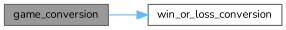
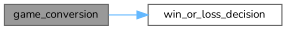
node "win_or_loss_conversion": label "win_or_loss_conversion" -> "win_or_loss_decision"
